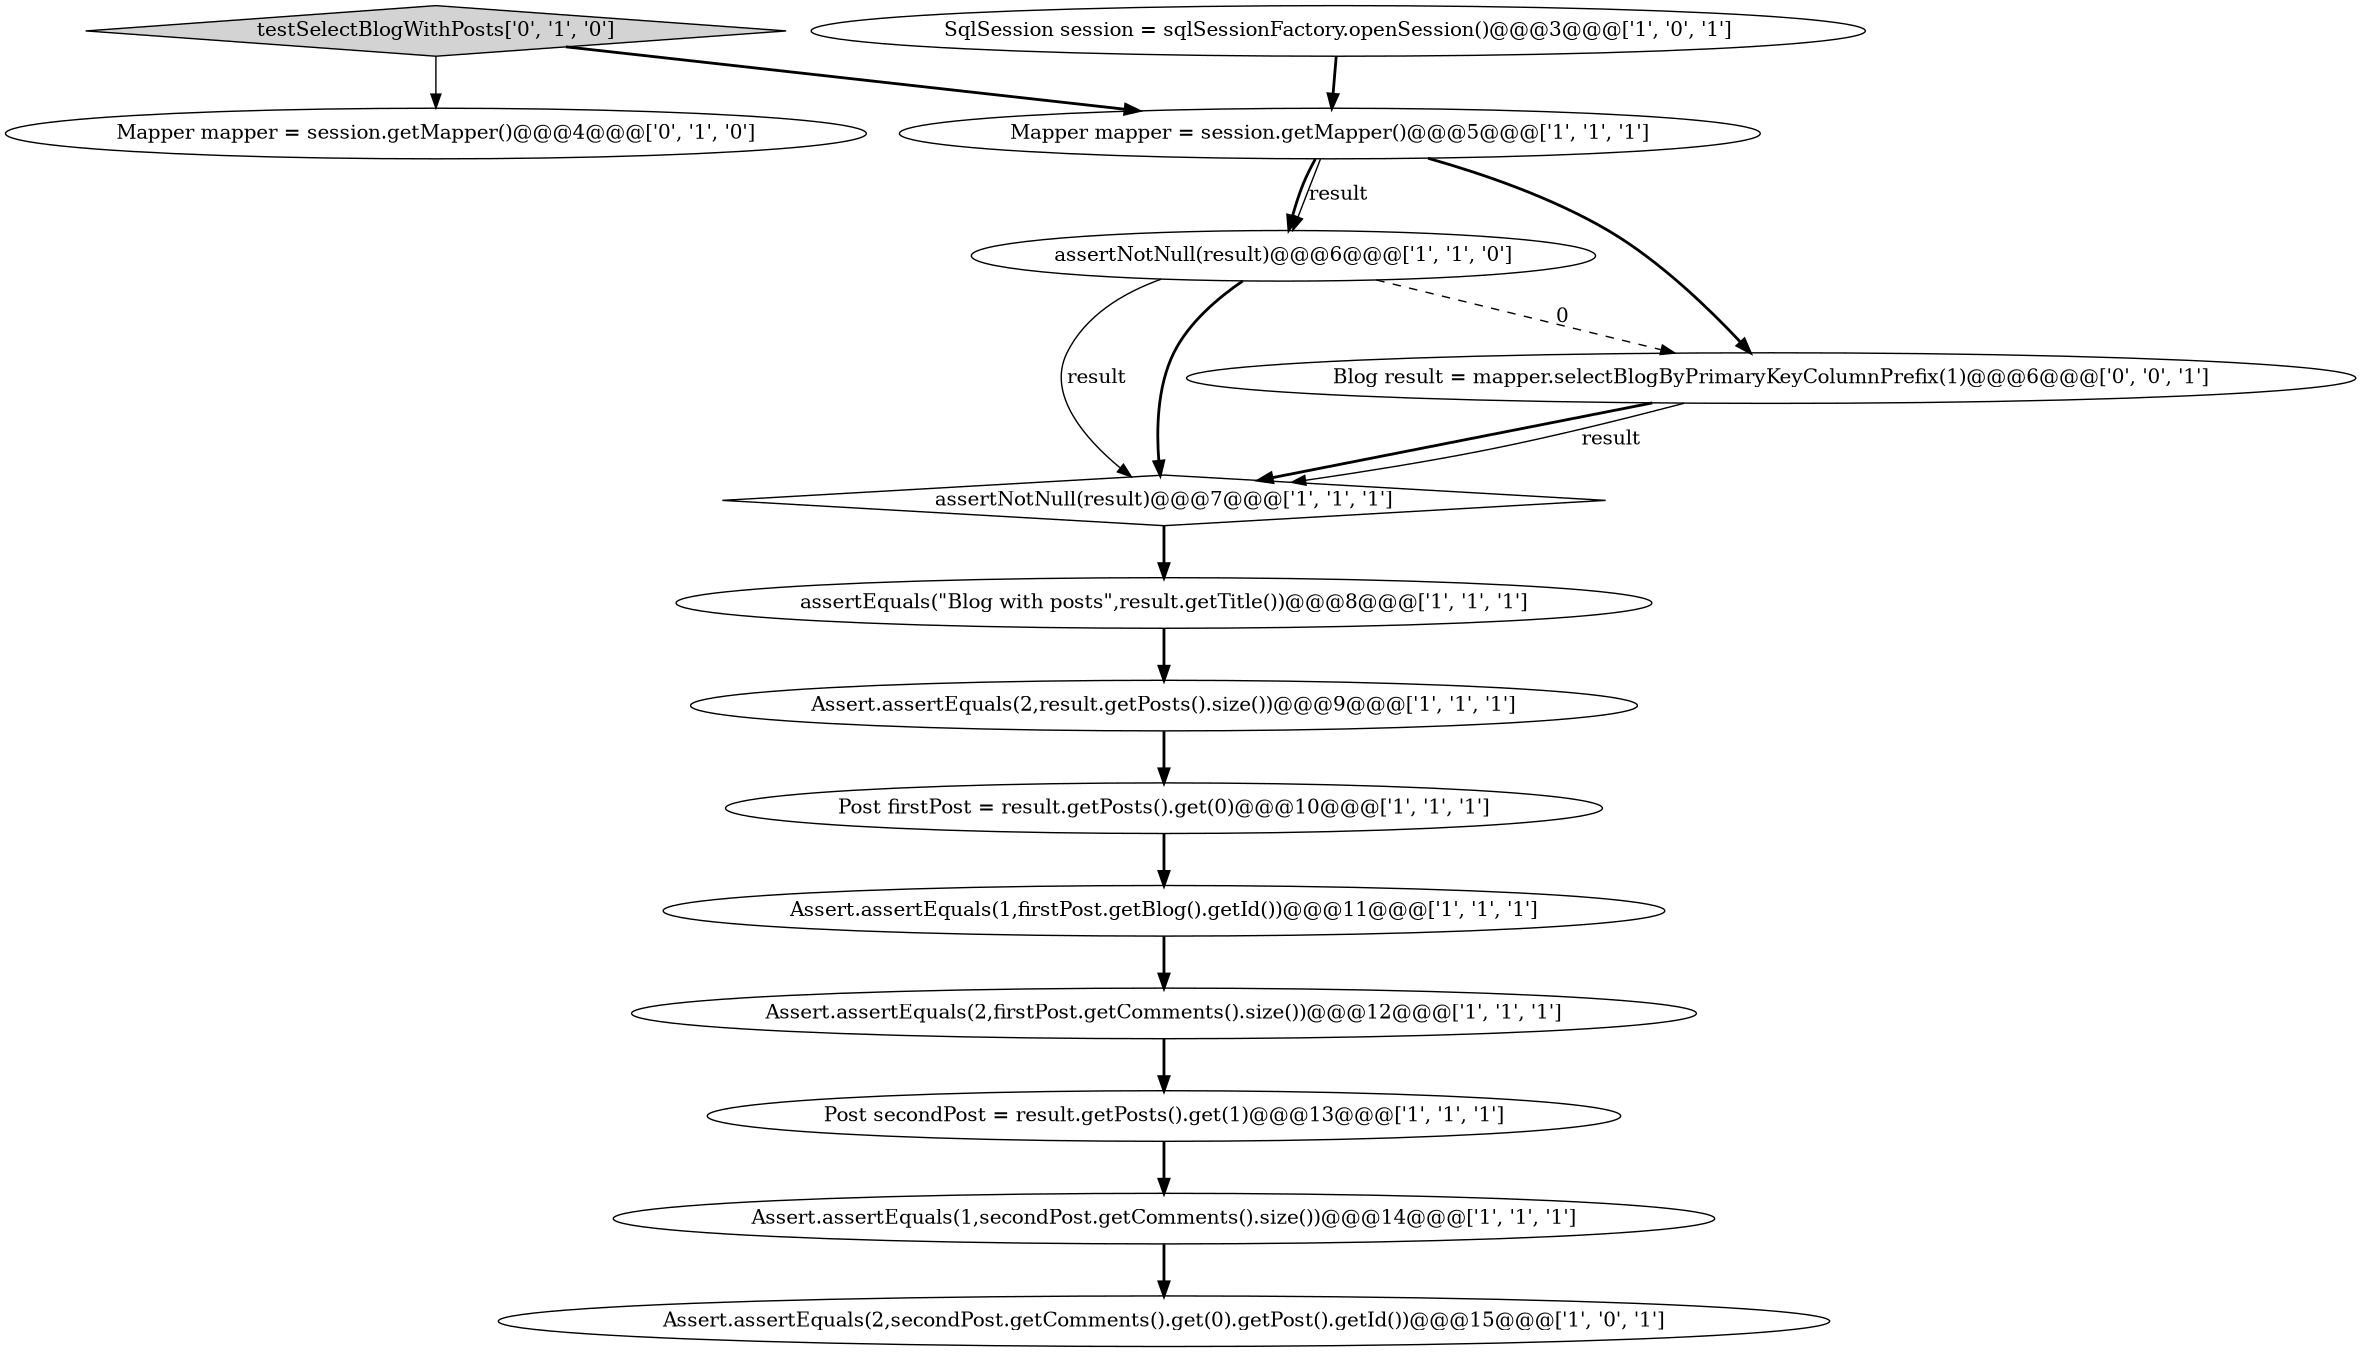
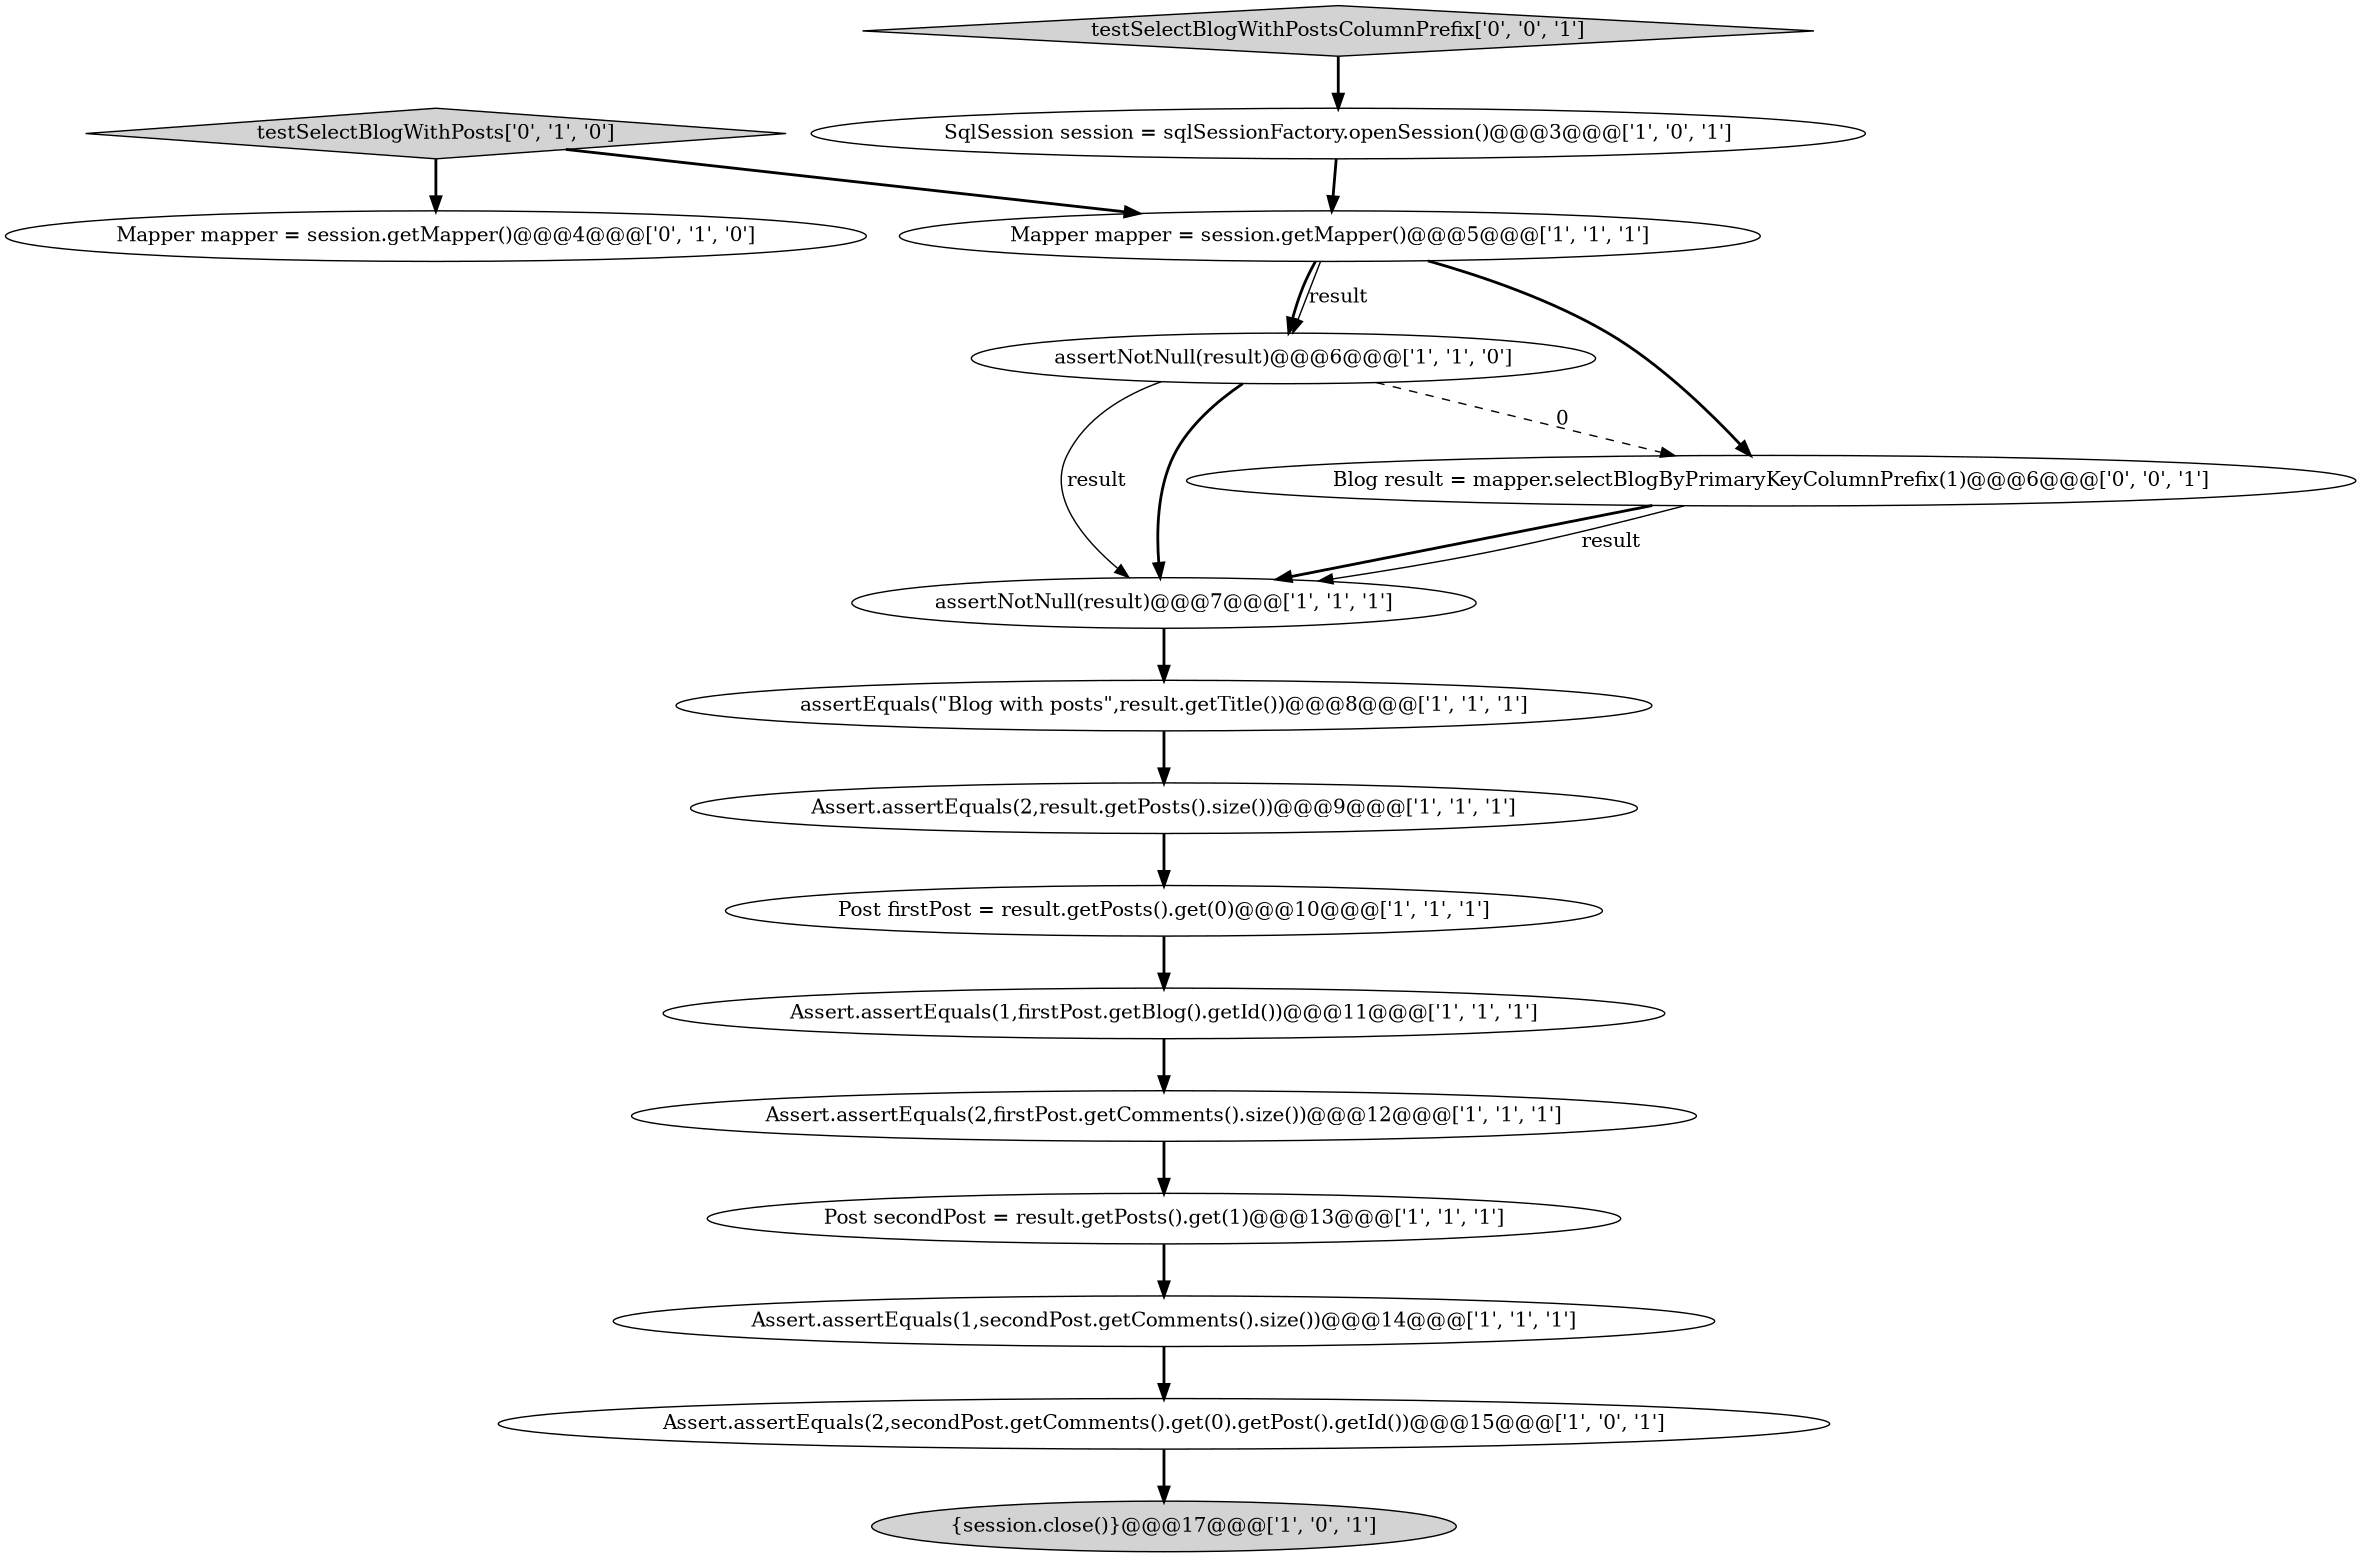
node "testSelectBlogWithPostsColumnPrefix['0', '0', '1']": added
edge "testSelectBlogWithPosts['0', '1', '0']" -> "Mapper mapper = session.getMapper()@@@4@@@['0', '1', '0']": style solid -> bold
node "assertNotNull(result)@@@7@@@['1', '1', '1']": shape diamond -> ellipse
node "{session.close()}@@@17@@@['1', '0', '1']": added
